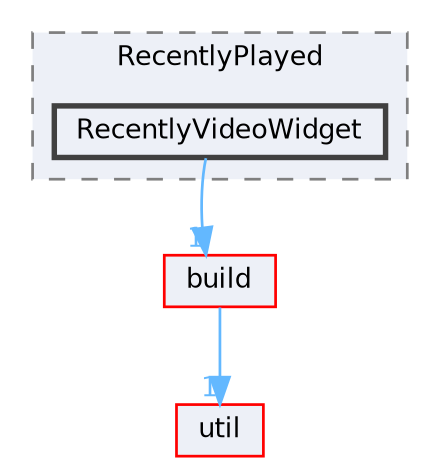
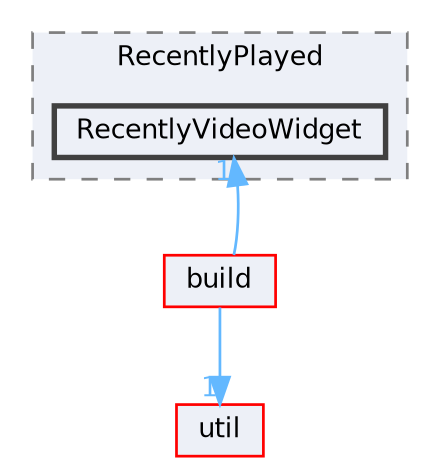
edge "RecentlyVideoWidget" -> "build": reversed
